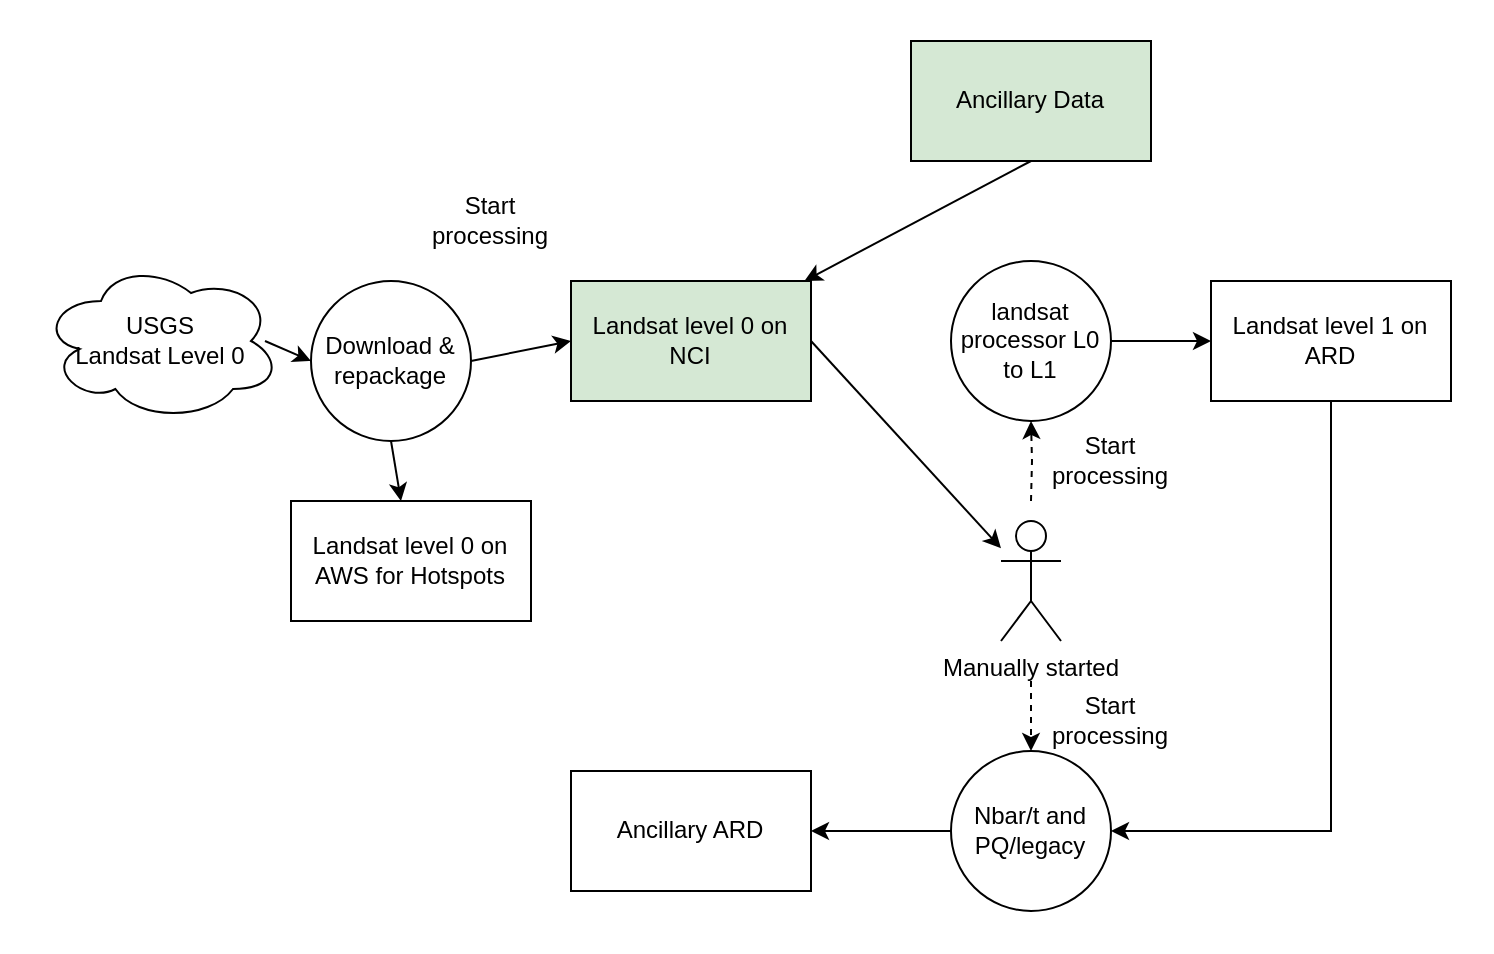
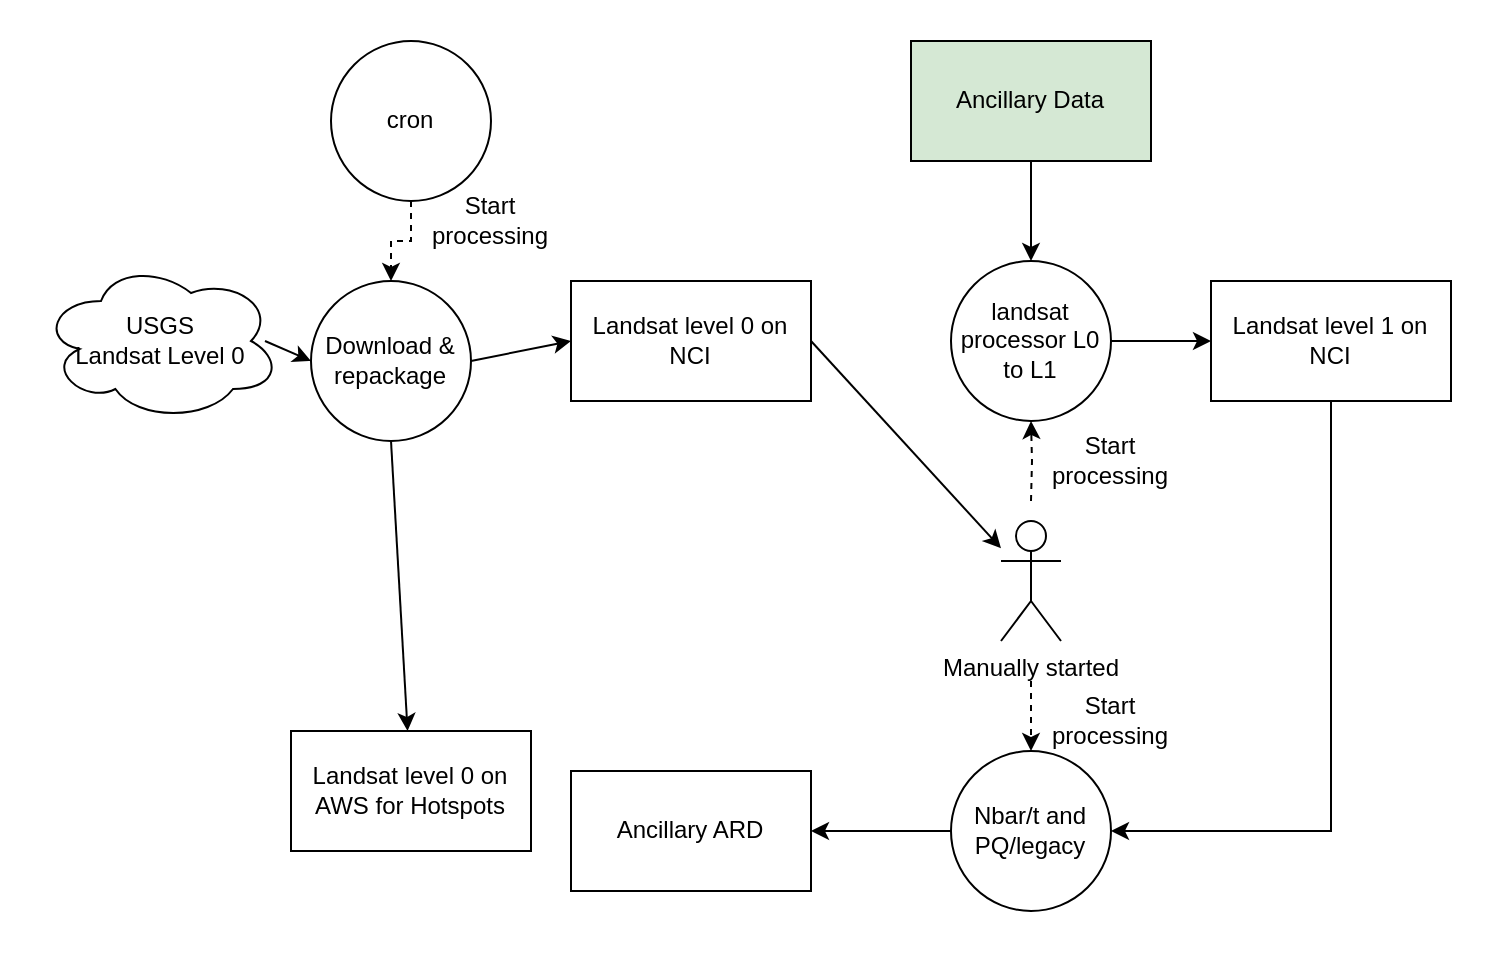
node "cron": added
edge "Ancillary Data" -> "Landsat level 0 on NCI": now "Ancillary Data" -> "landsat processor L0 to L1"
edge "cron" -> "Download & repackage": added
node "Landsat level 0 on NCI": fillcolor #d5e8d4 -> #ffffff
node "Landsat level 1 on ARD": label "Landsat level 1 on ARD" -> "Landsat level 1 on NCI"
node "Landsat level 0 on AWS for Hotspots": moved (411, 561) -> (411, 791)
